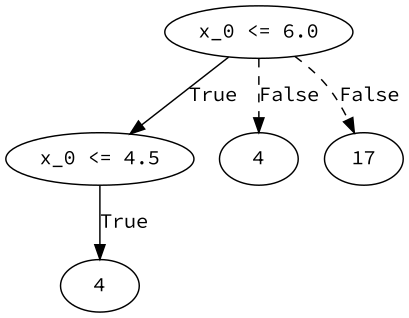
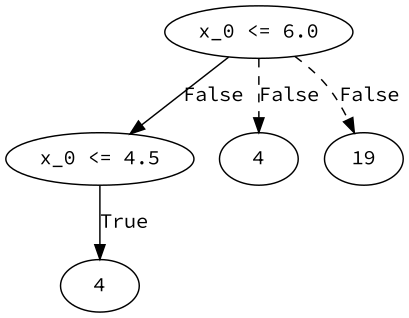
edge "x_0 <= 6.0" -> "x_0 <= 4.5": label "True" -> "False"
node "17": label "17" -> "19"
